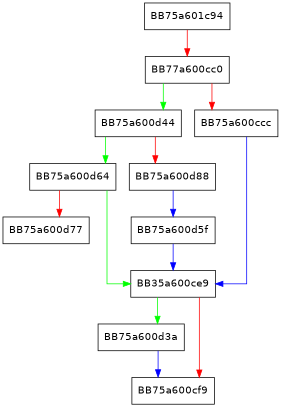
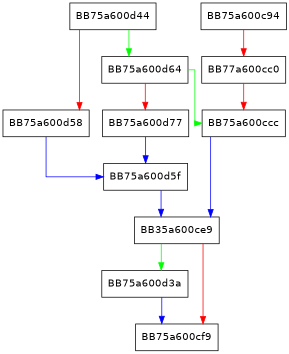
node "BB75a601c94": label "BB75a601c94" -> "BB75a600c94"
edge "BB77a600cc0" -> "BB75a600d44": removed
edge "BB75a600d77" -> "BB75a600d5f": added
node "BB75a600d88": label "BB75a600d88" -> "BB75a600d58"
edge "BB75a600d64" -> "BB35a600ce9": now "BB75a600d64" -> "BB75a600ccc"
